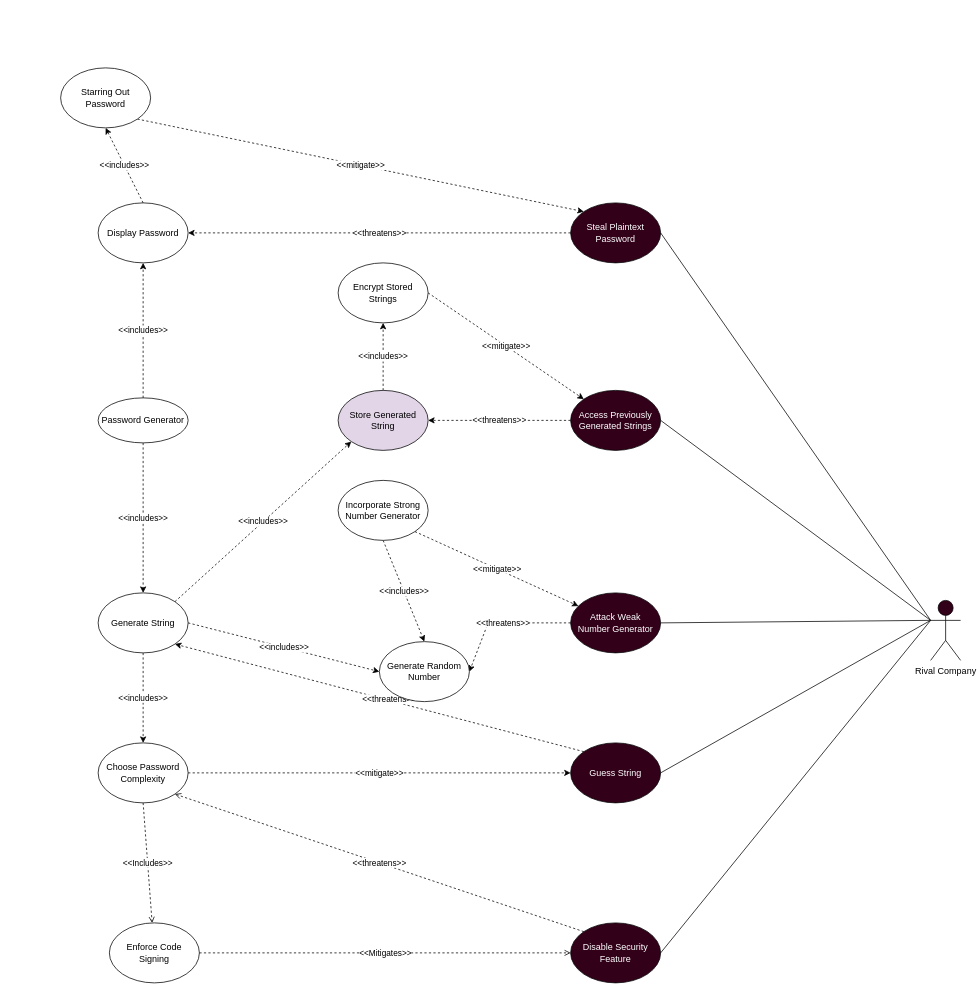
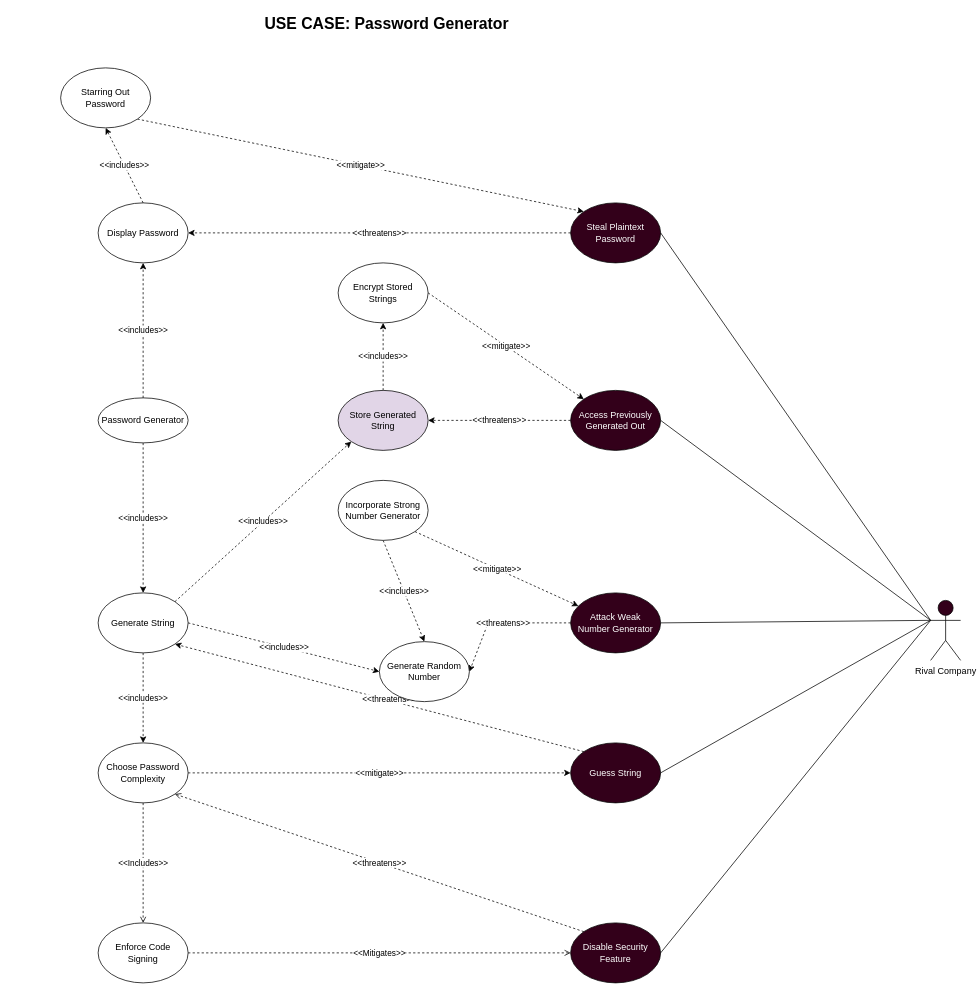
node "USE CASE: Password Generator": added
node "Access Previously Generated Strings": label "Access Previously Generated Strings" -> "Access Previously Generated Out"
node "Enforce Code Signing": moved (154, 953) -> (143, 953)
